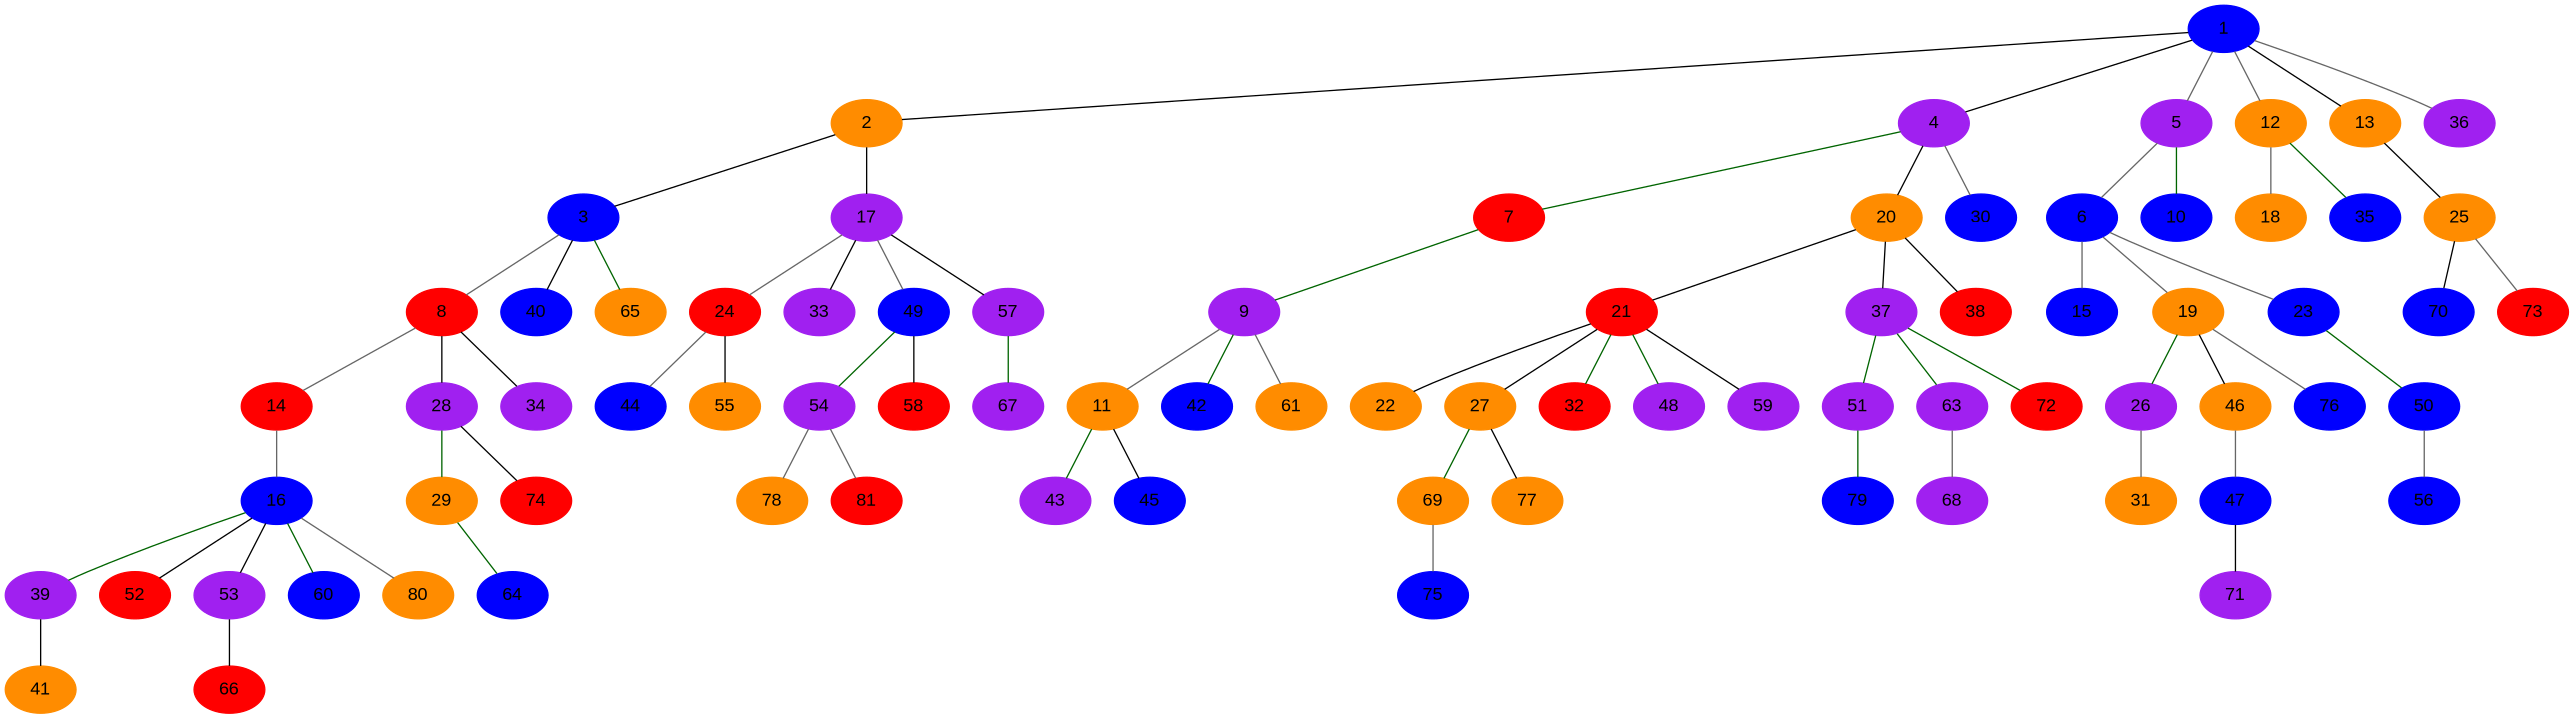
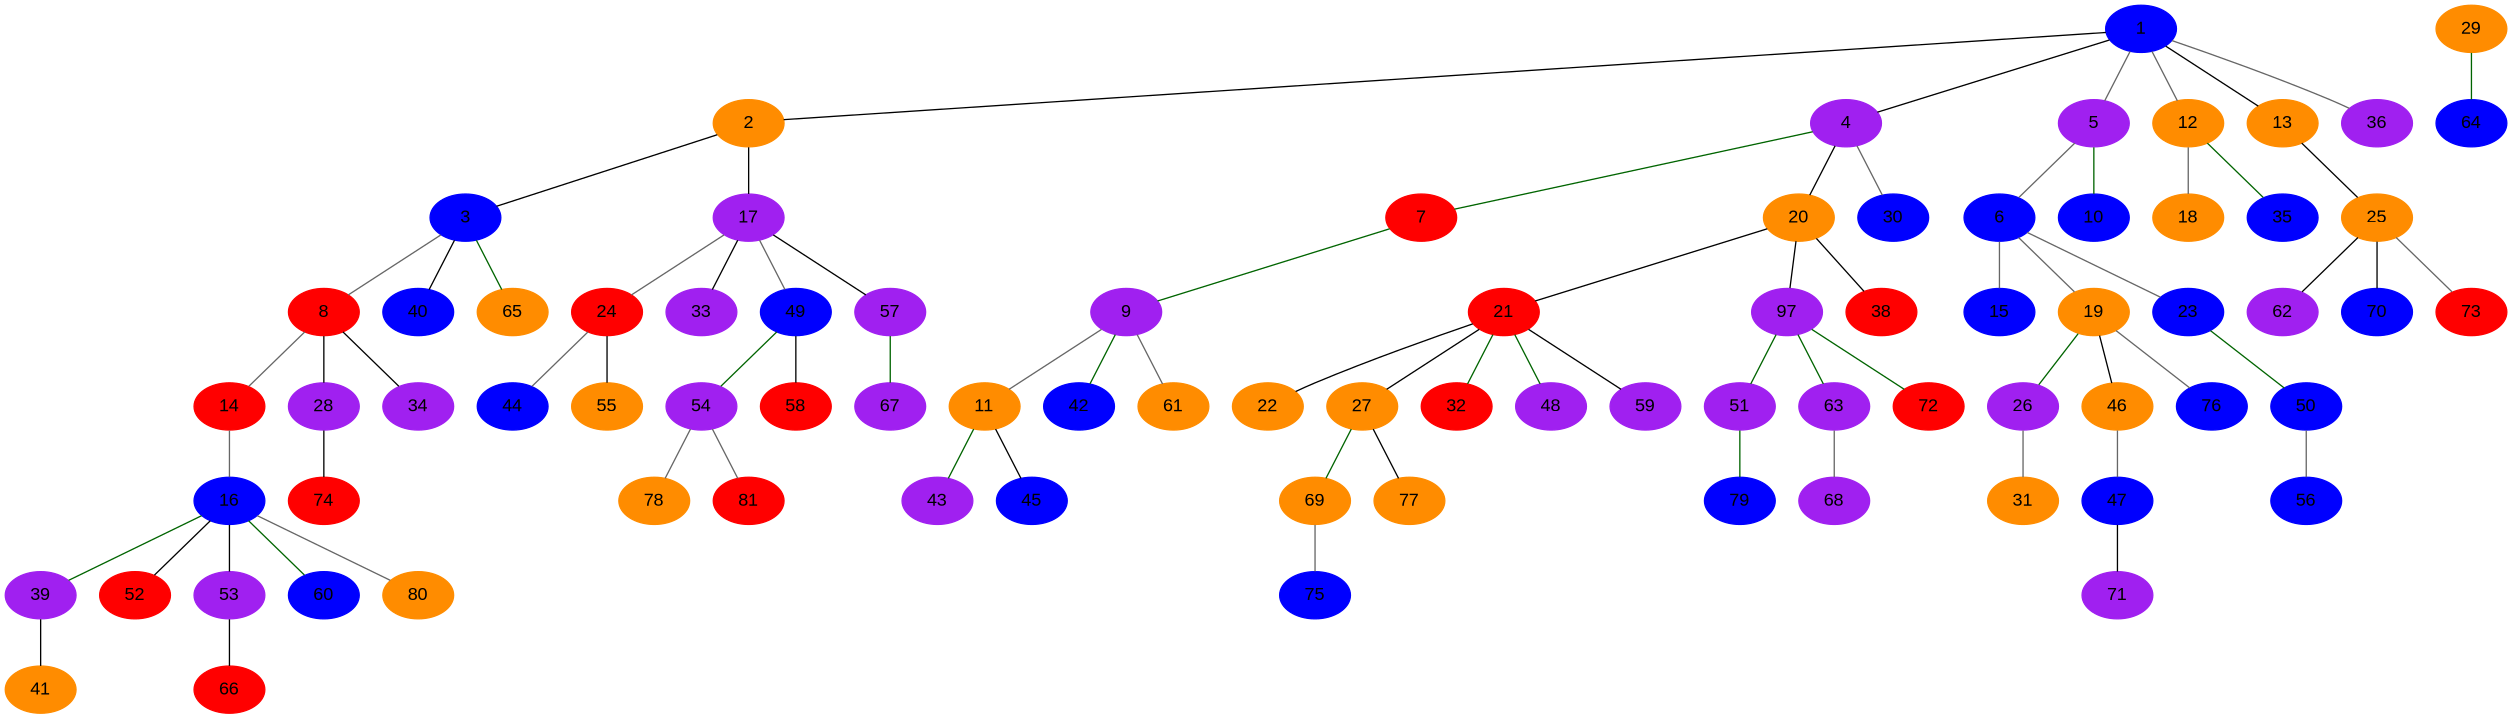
node "37": label "37" -> "97"
node "62": added
edge "28" -- "29": removed
